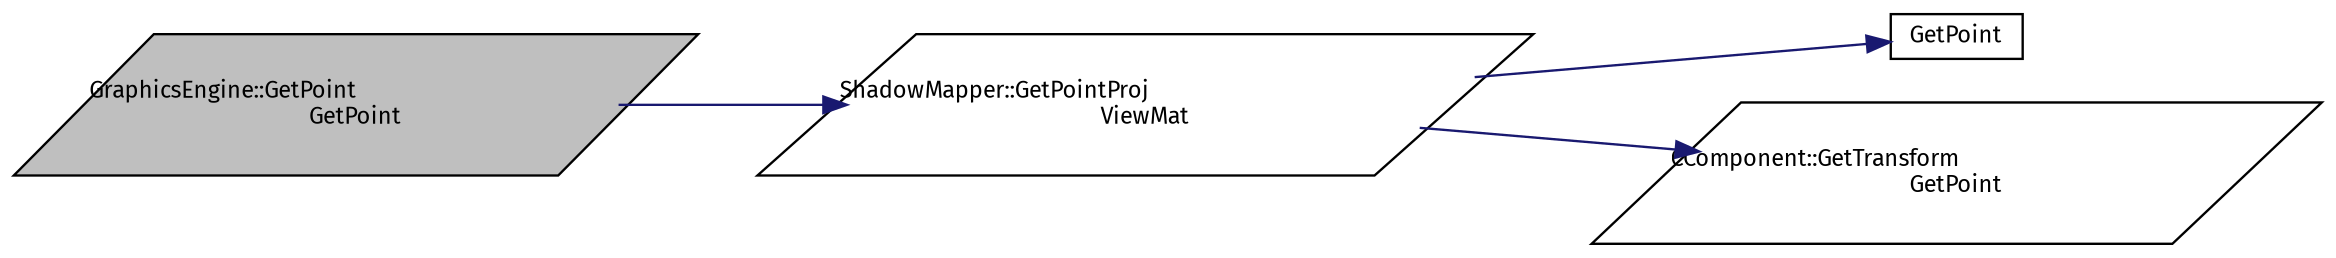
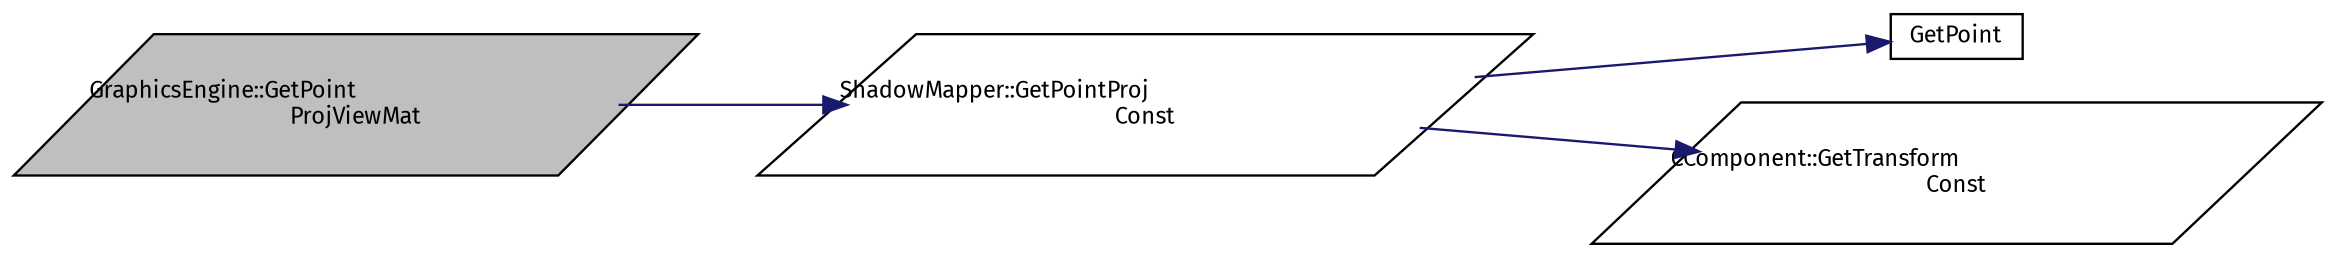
node "GraphicsEngine::GetPoint GetPoint": label "GraphicsEngine::GetPoint GetPoint" -> "GraphicsEngine::GetPoint ProjViewMat"
node "ShadowMapper::GetPointProj ViewMat": label "ShadowMapper::GetPointProj ViewMat" -> "ShadowMapper::GetPointProj Const"
node "CComponent::GetTransform GetPoint": label "CComponent::GetTransform GetPoint" -> "CComponent::GetTransform Const"
